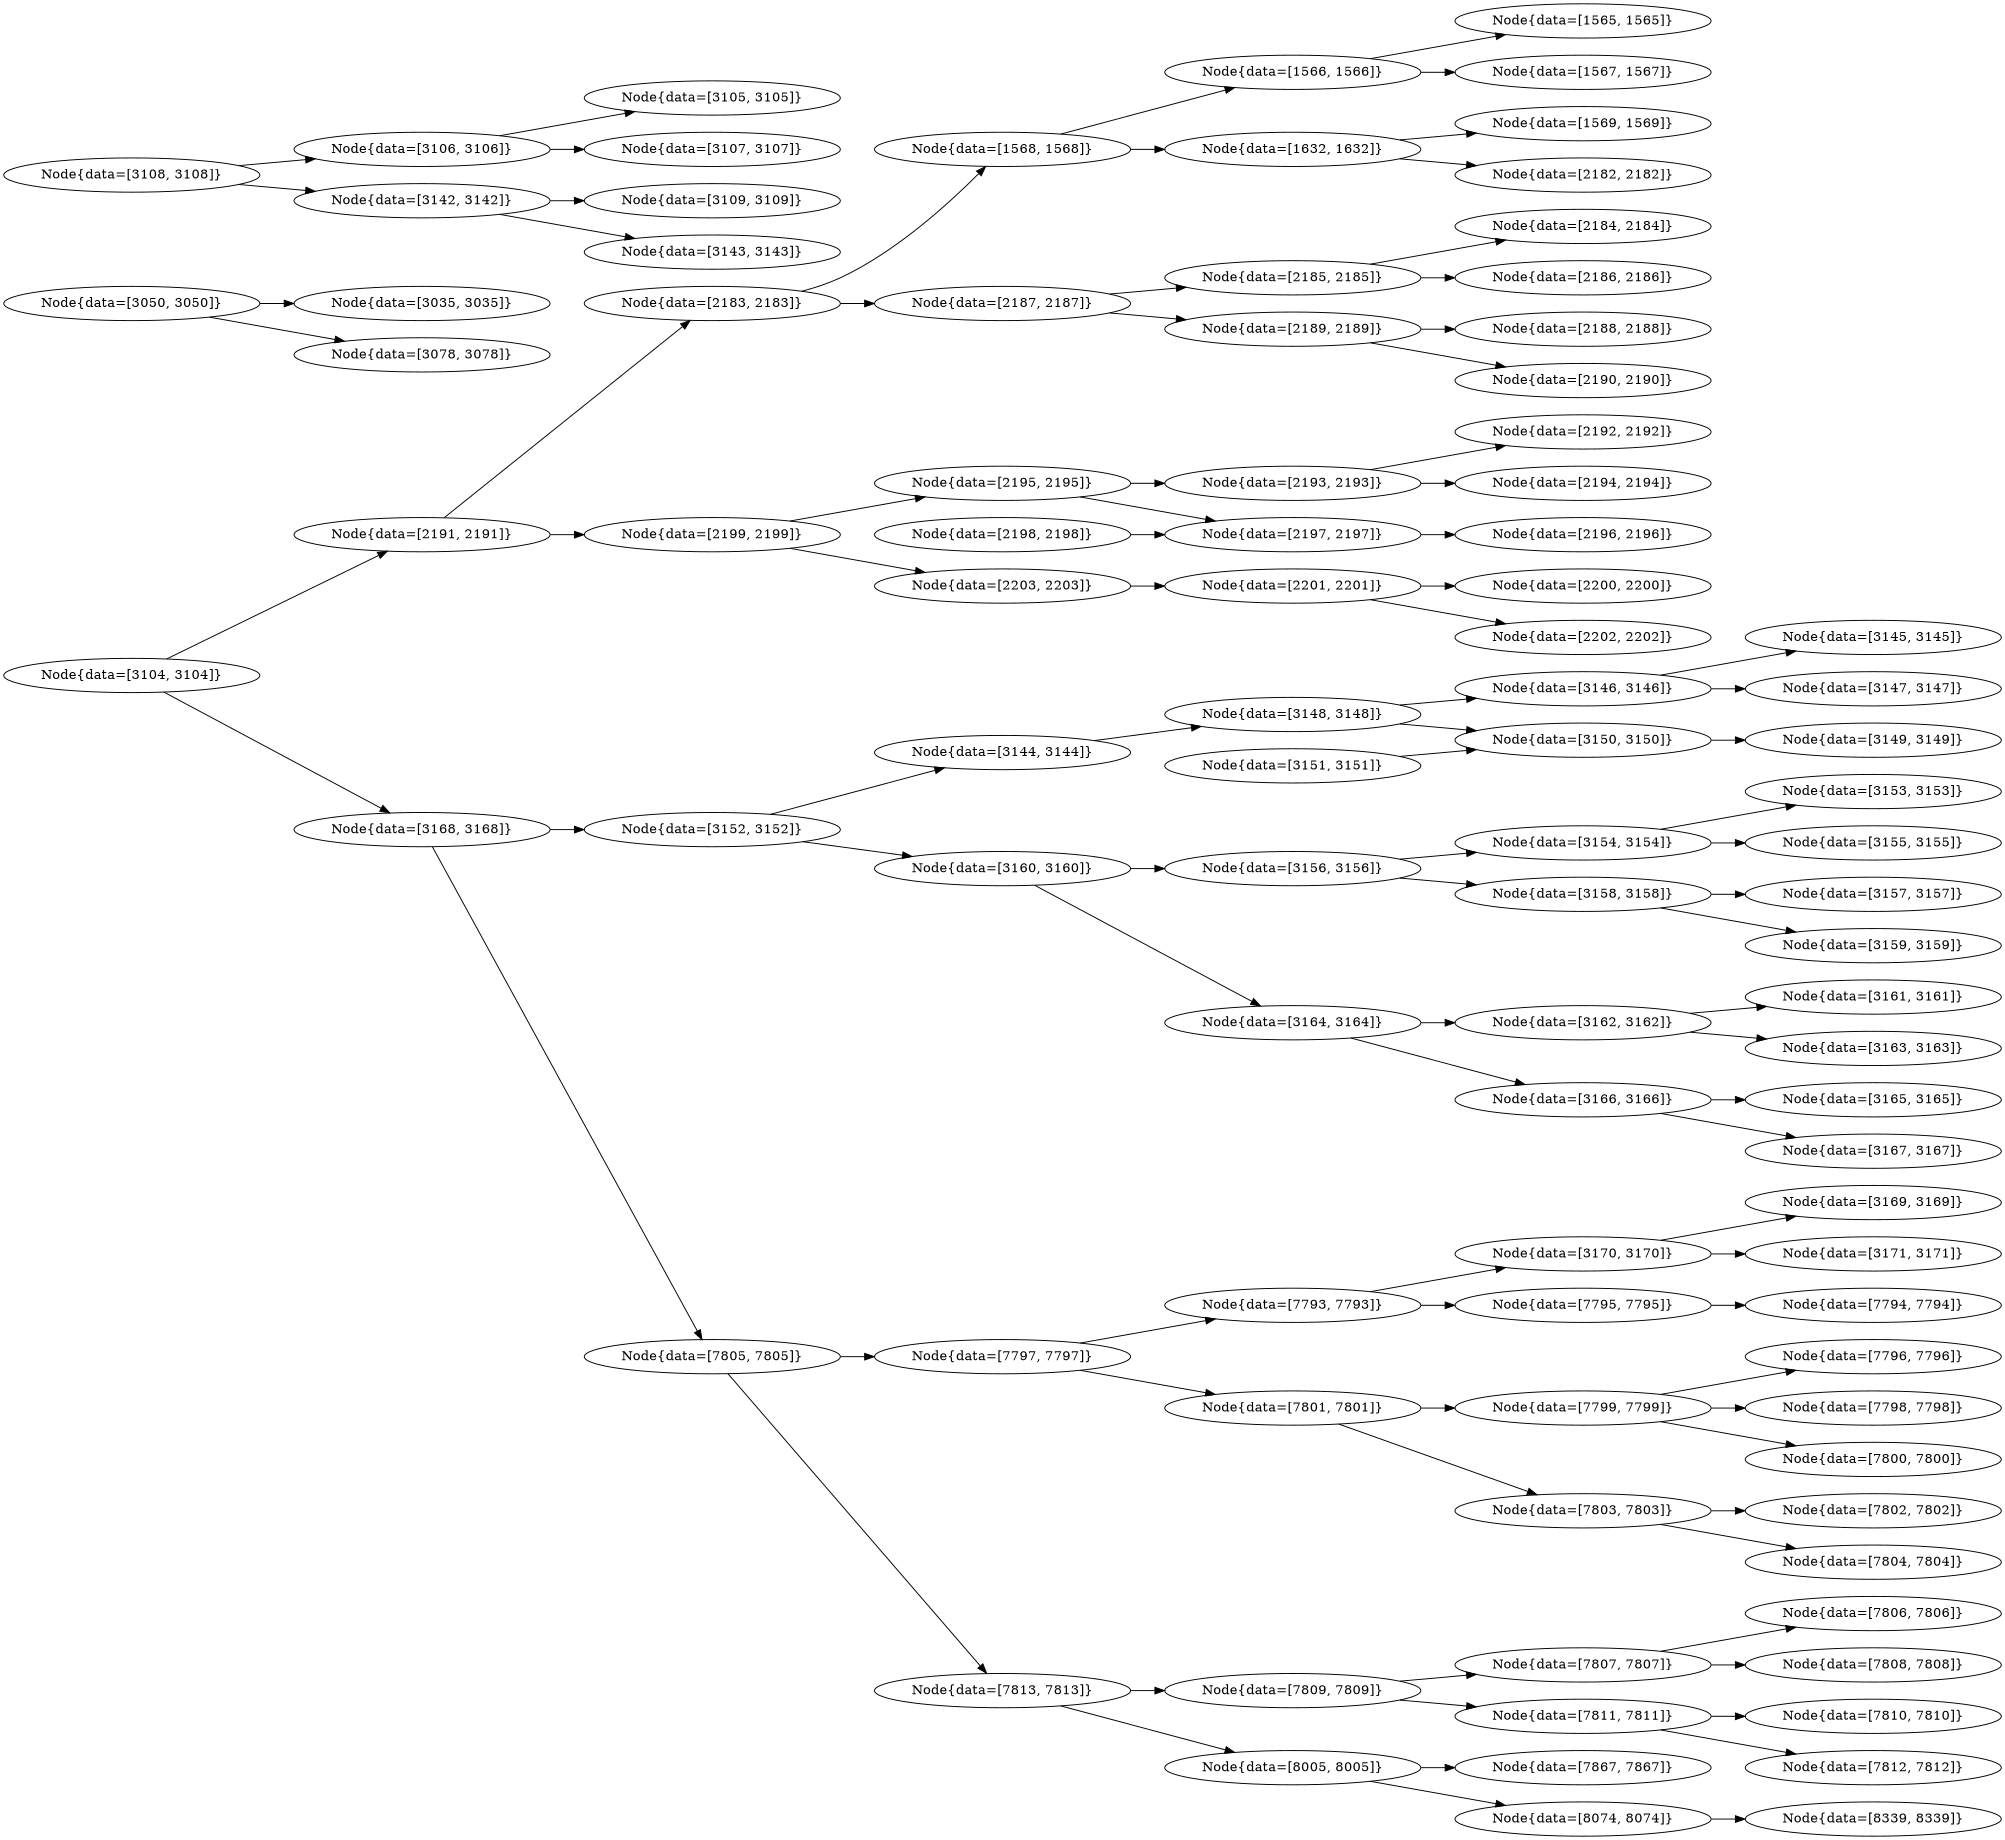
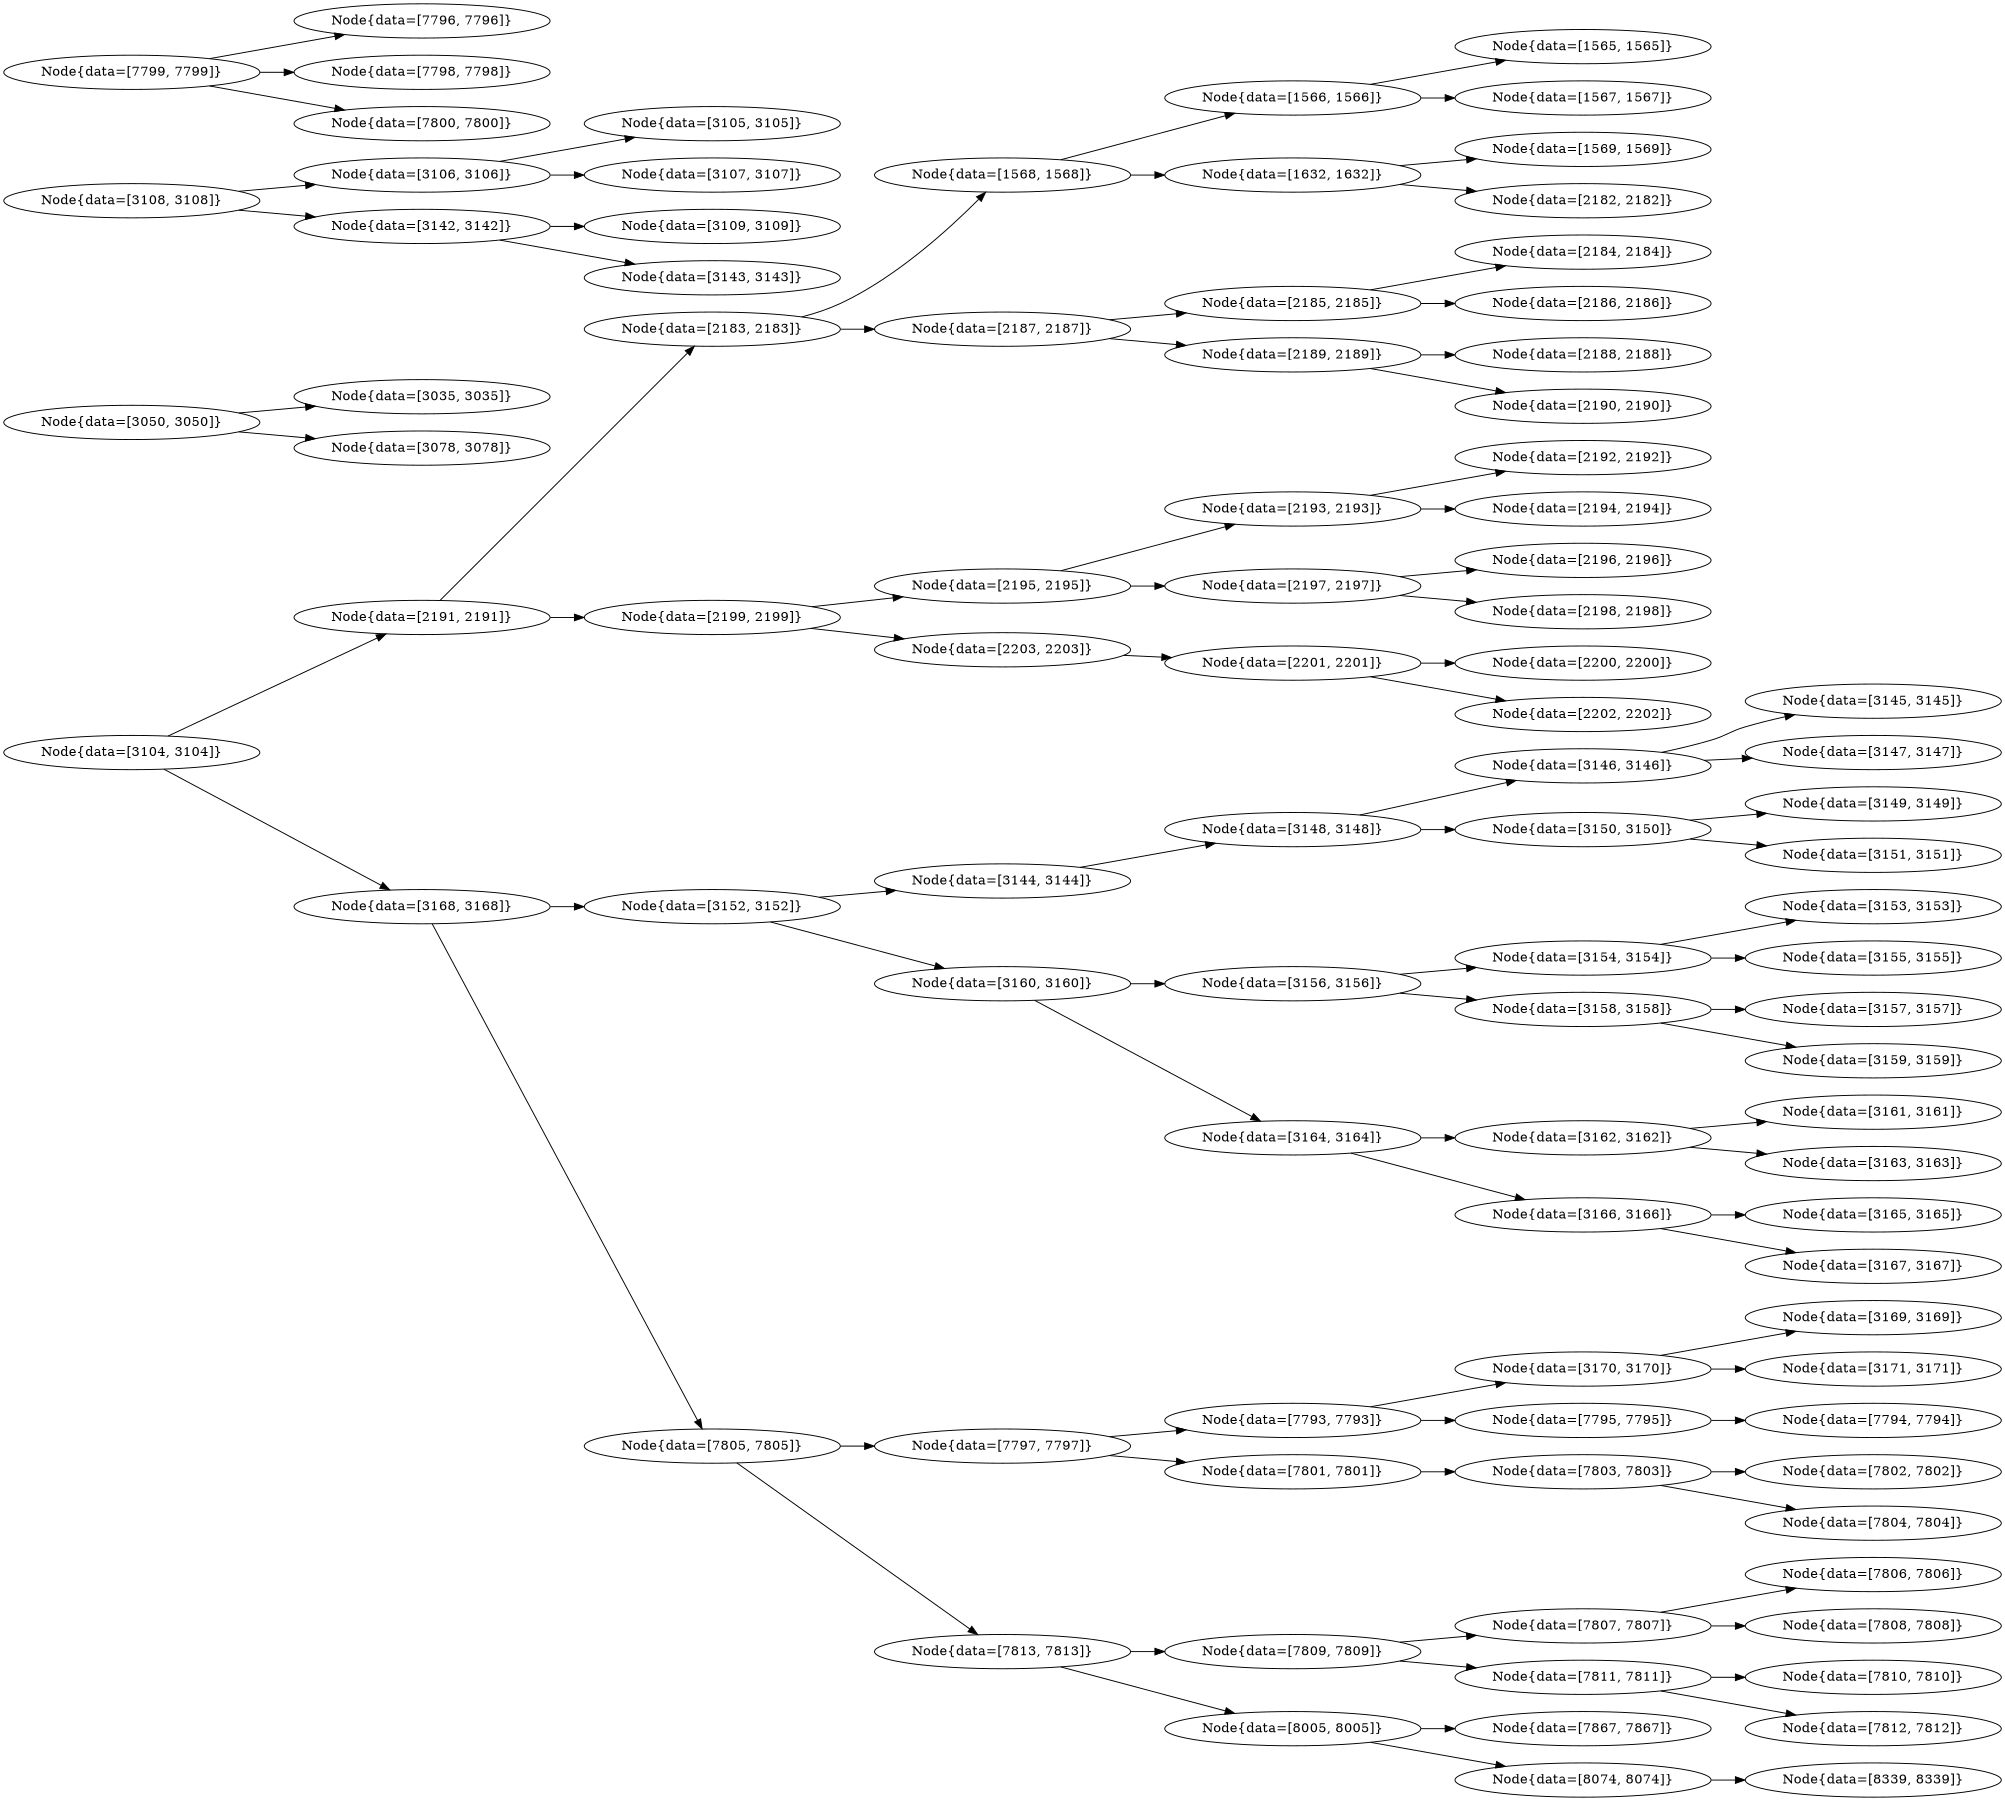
edge "Node{data=[2198, 2198]}" -> "Node{data=[2197, 2197]}": reversed
edge "Node{data=[3151, 3151]}" -> "Node{data=[3150, 3150]}": reversed
edge "Node{data=[7801, 7801]}" -> "Node{data=[7799, 7799]}": removed
